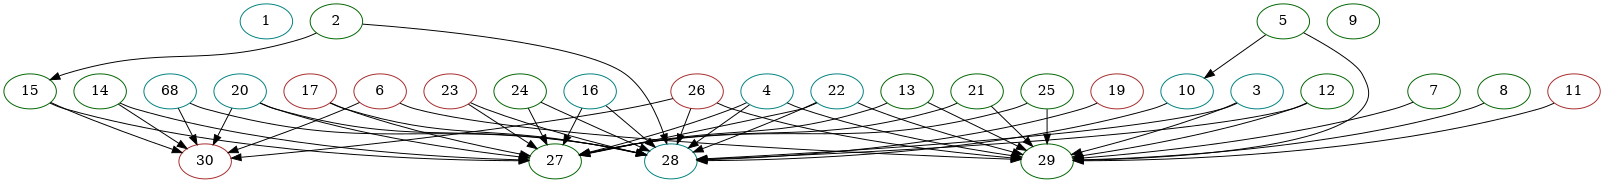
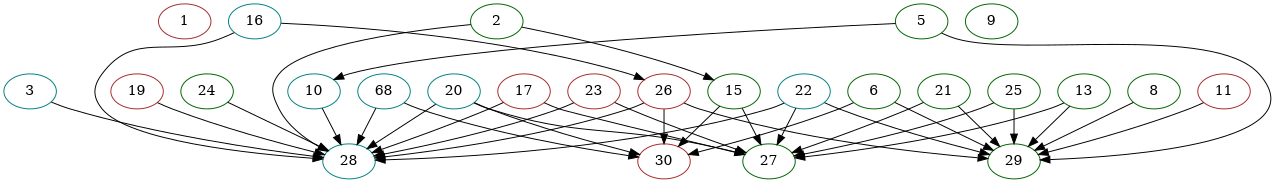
node "1": color teal -> brown
node "14": removed
node "6": color brown -> darkgreen
node "4": removed
node "12": removed
node "7": removed
edge "24" -> "27": removed
edge "16" -> "27": now "16" -> "26"
edge "3" -> "29": removed
